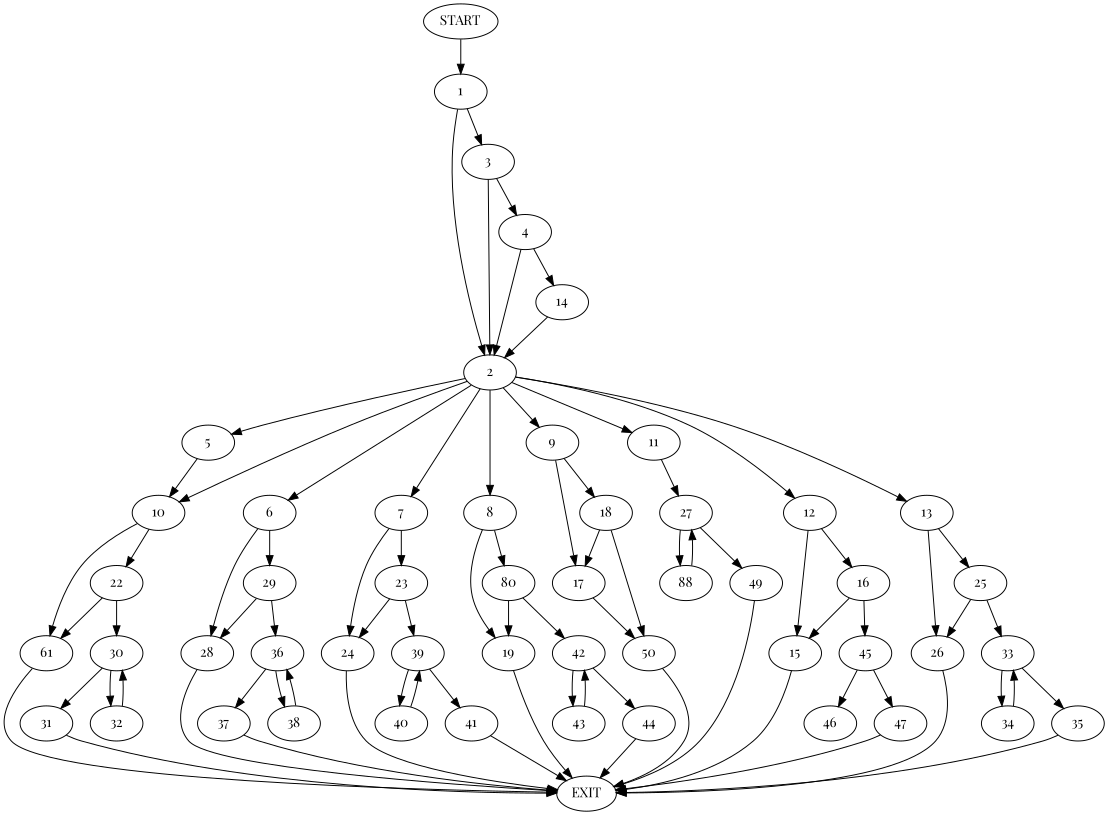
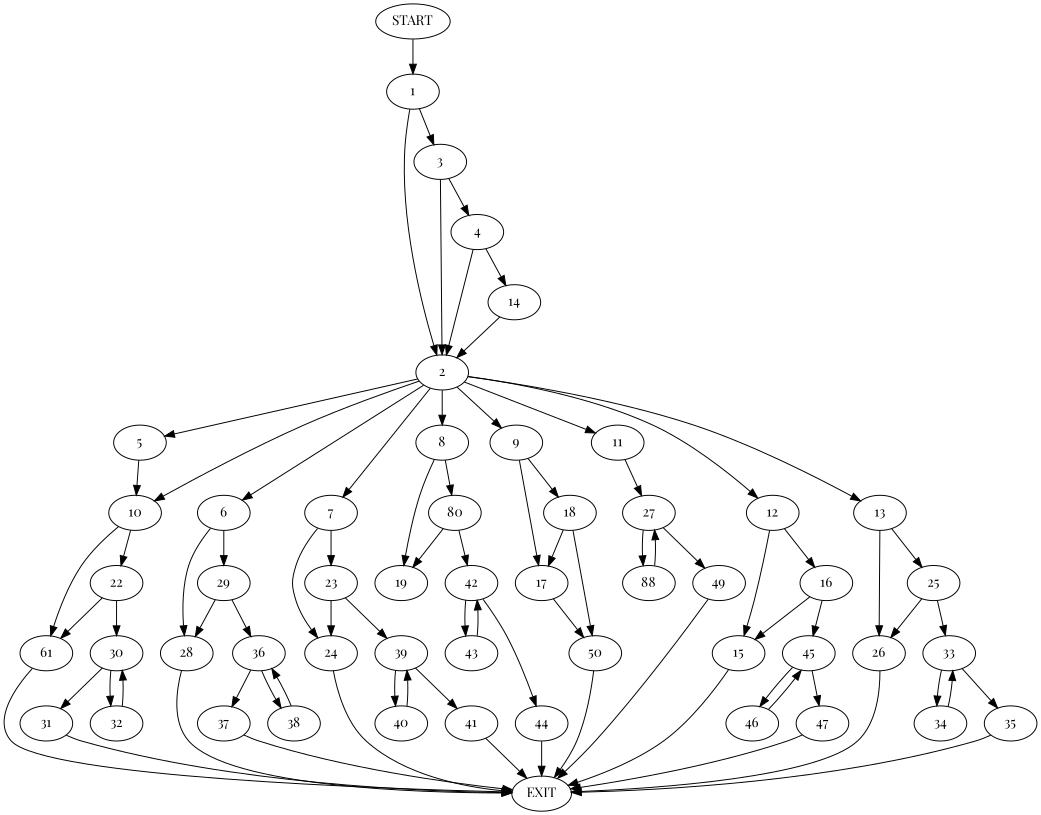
edge "46" -> "45": added
edge "19" -> "EXIT": removed
